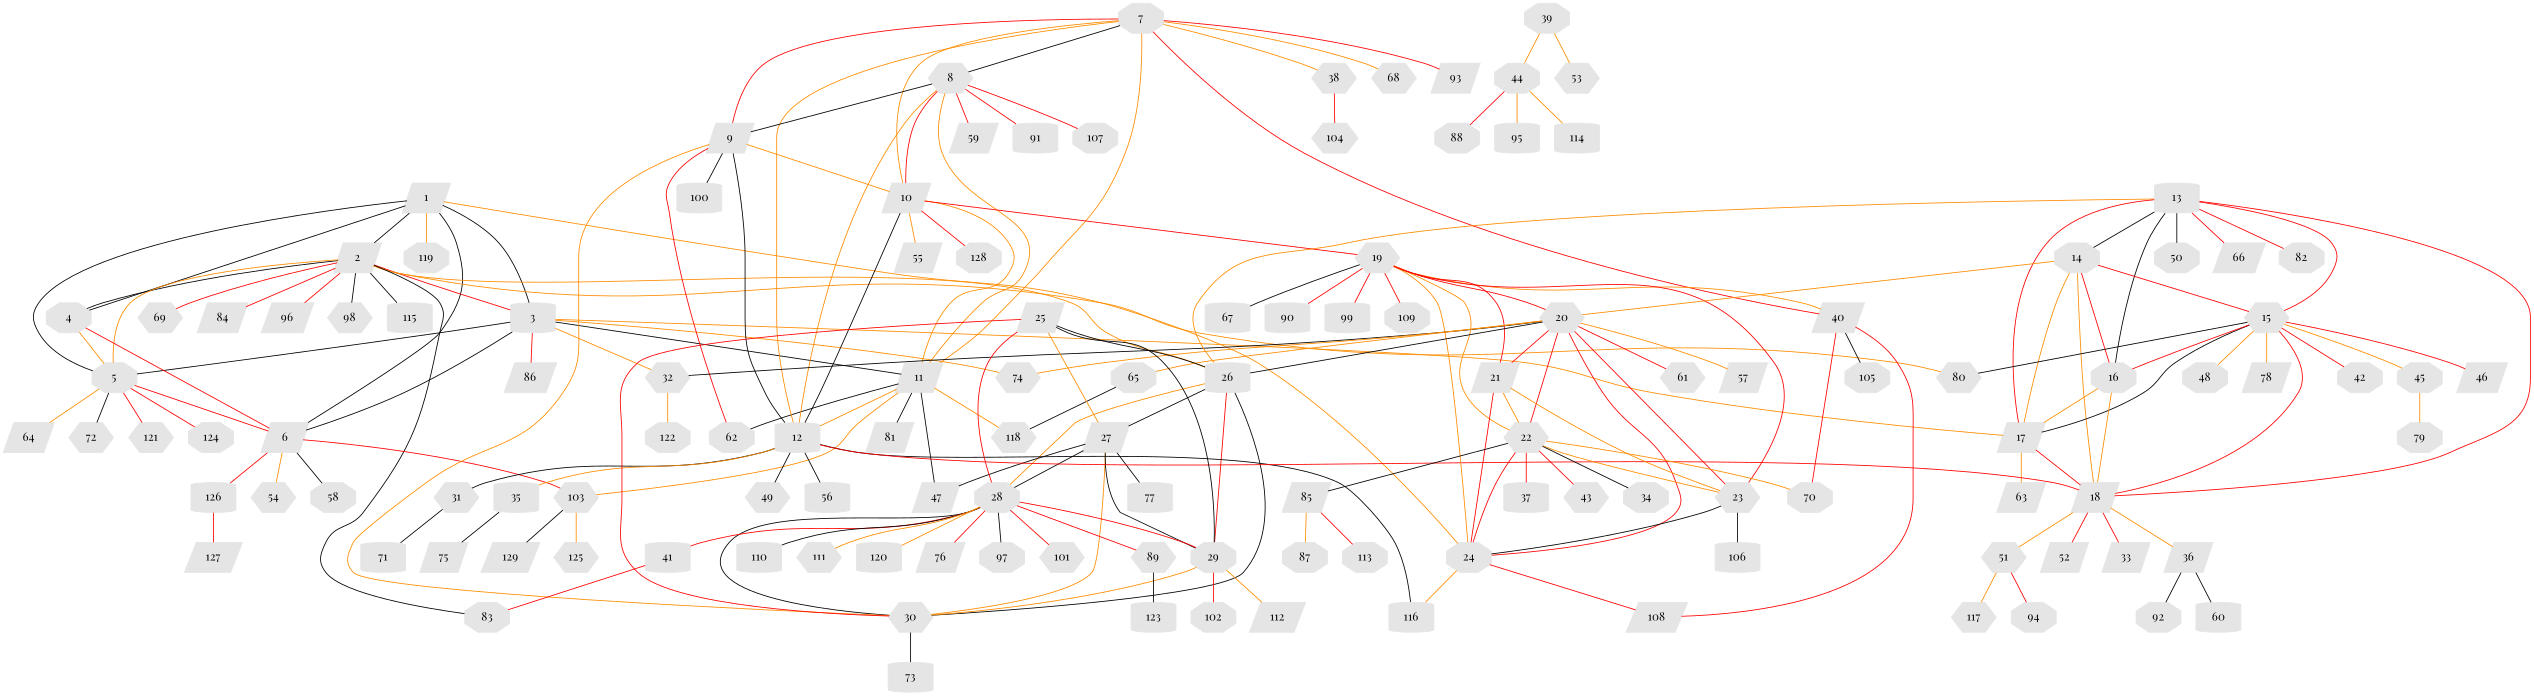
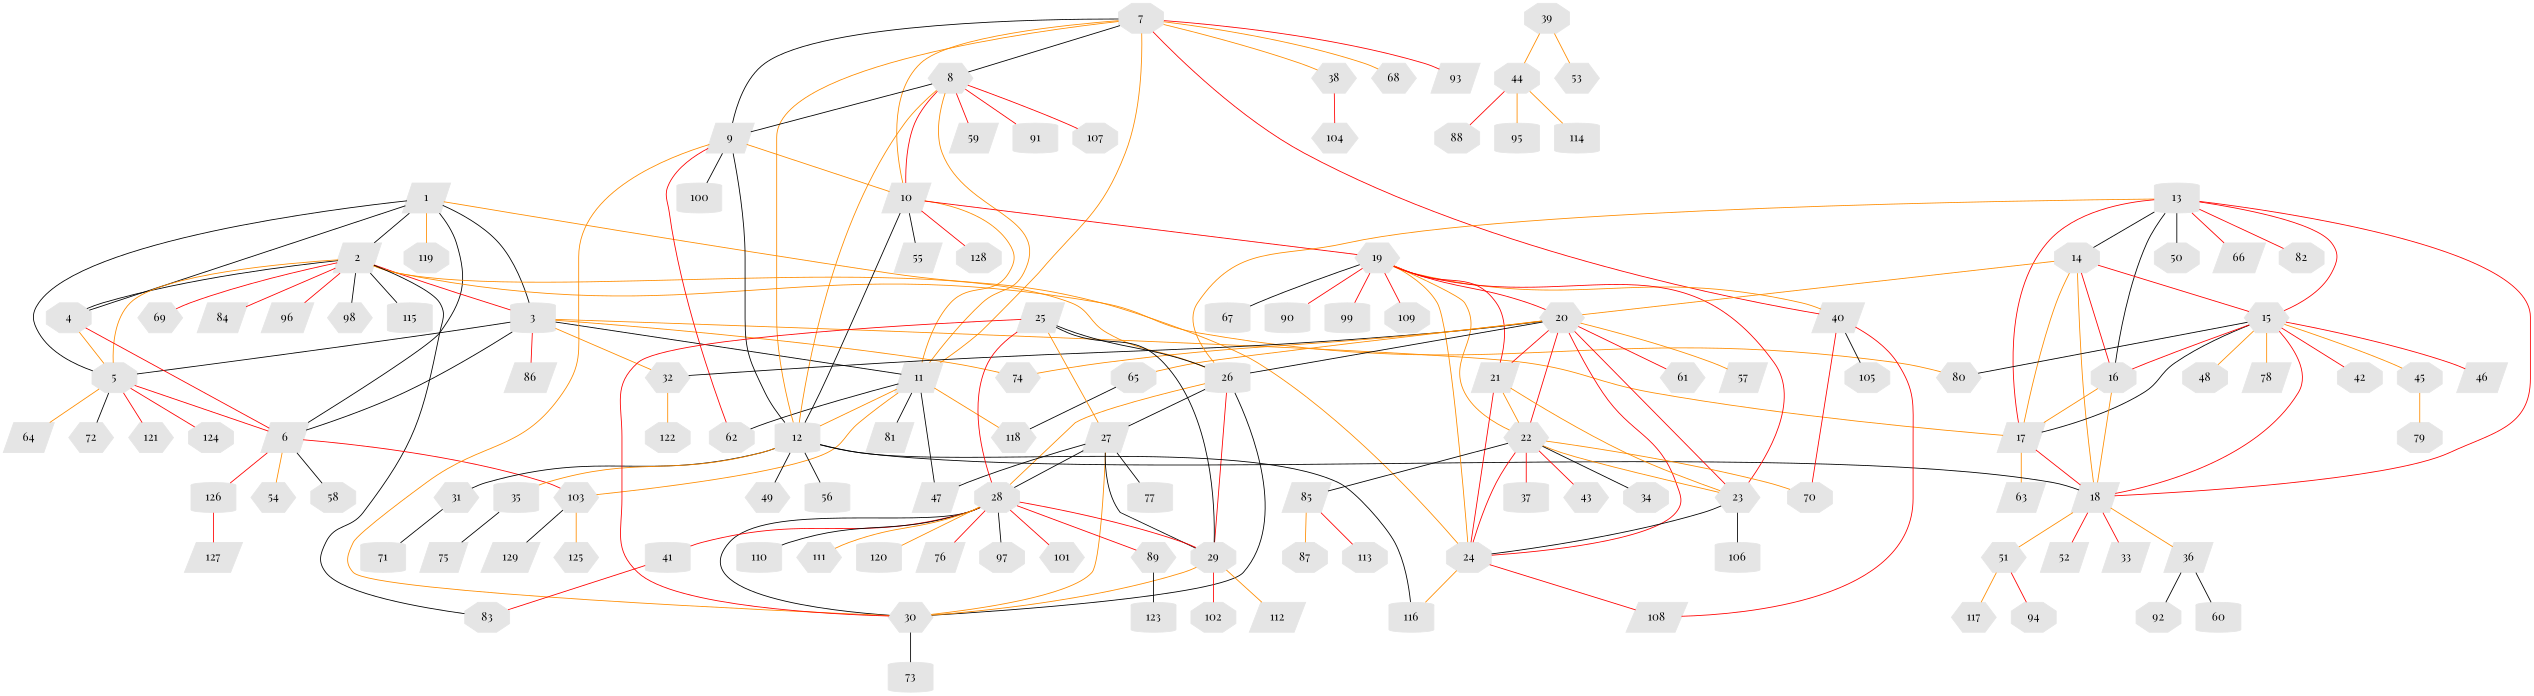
edge "7" -- "9": color red -> black
edge "10" -- "55": color darkorange -> black
edge "12" -- "18": color red -> black
